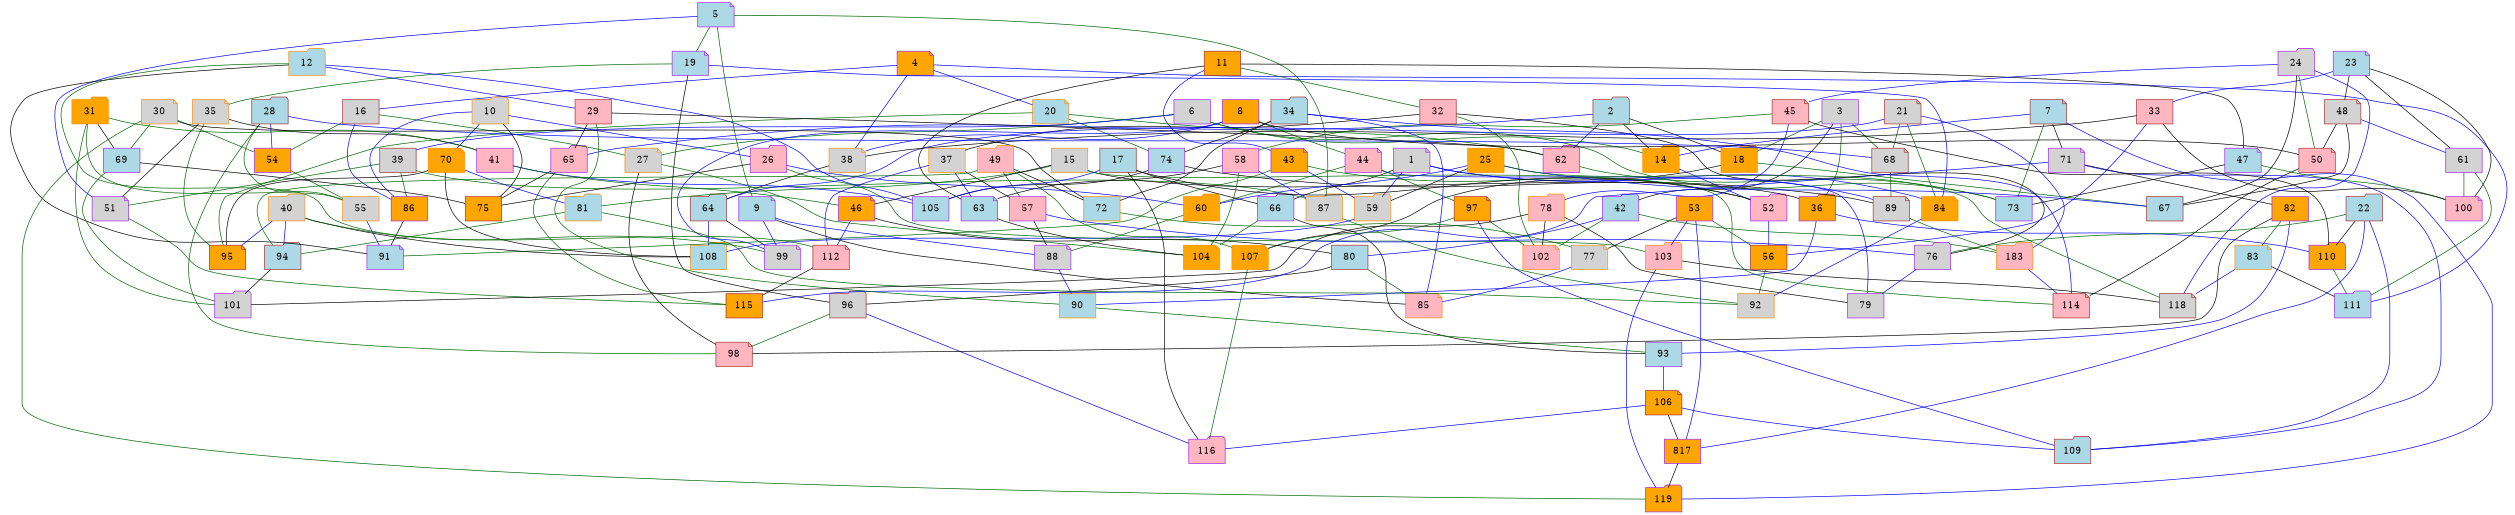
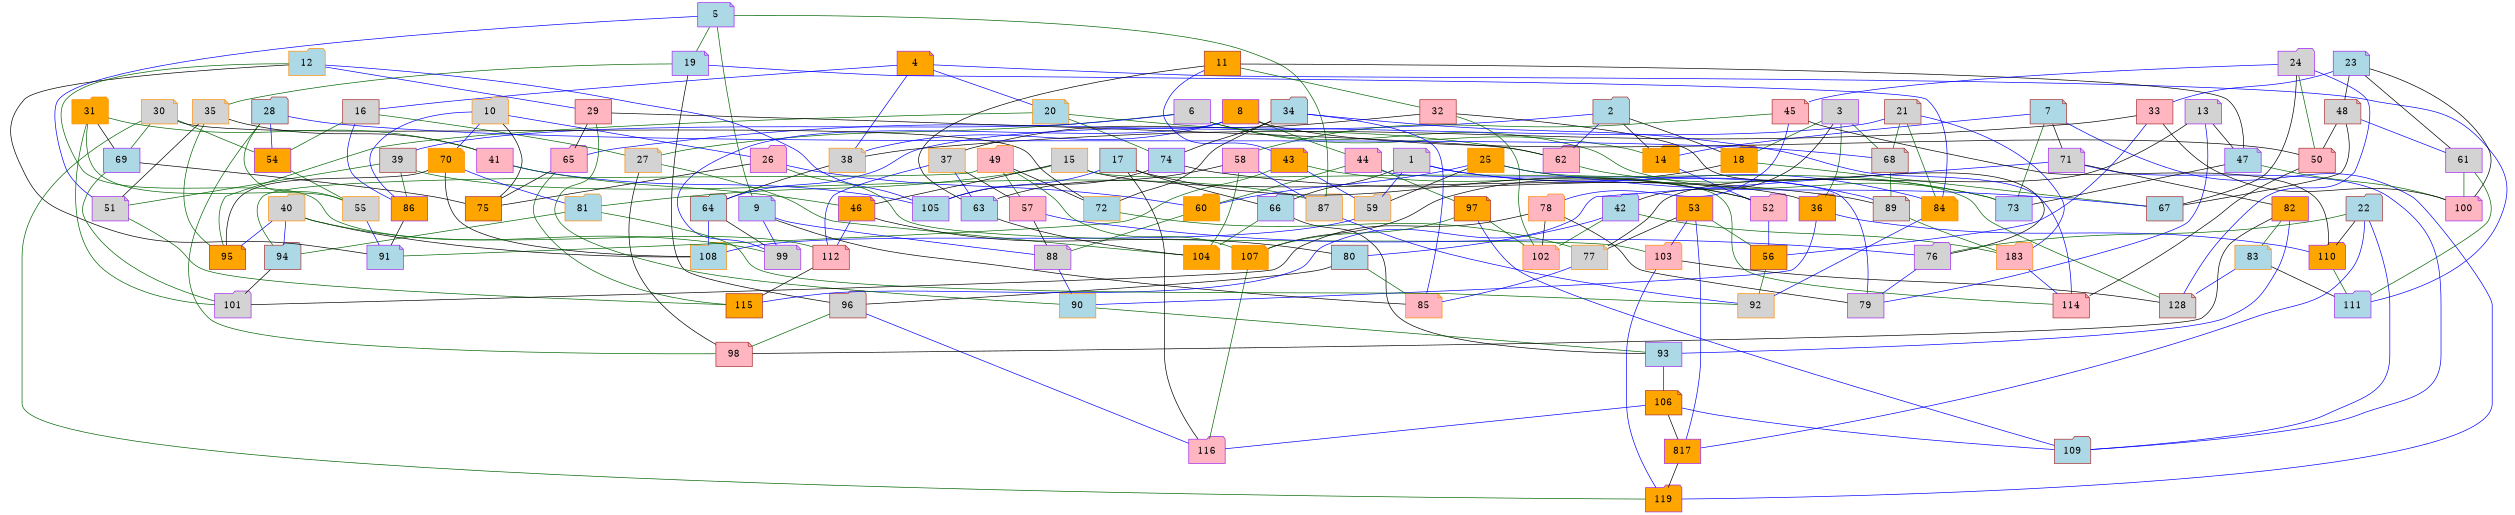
node "13": added
edge "87" -- "92": color darkgreen -> blue
node "118": label "118" -> "128"
